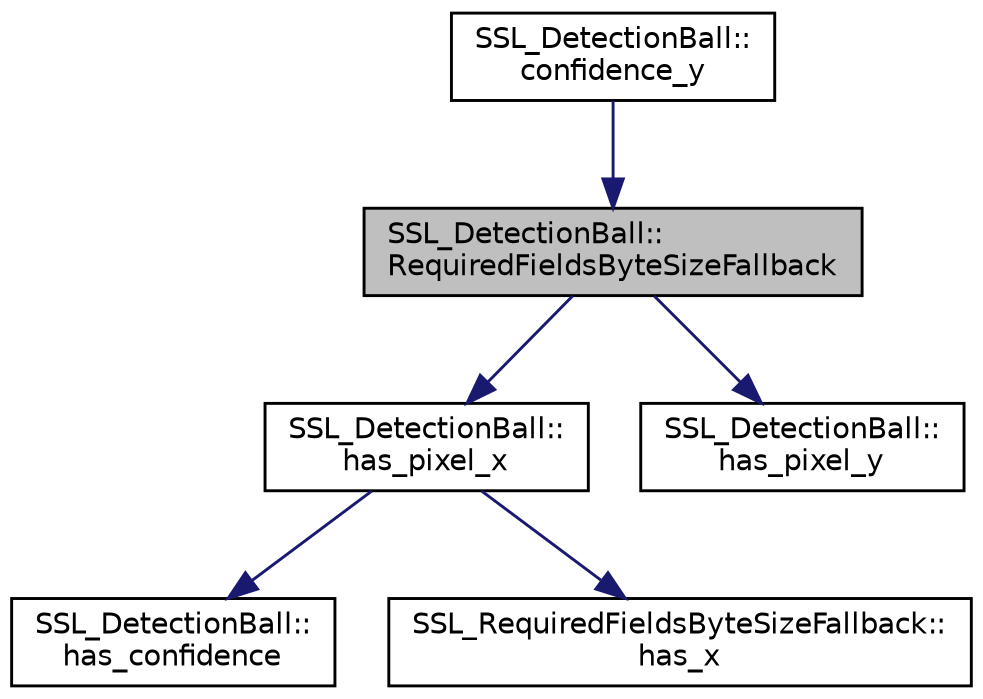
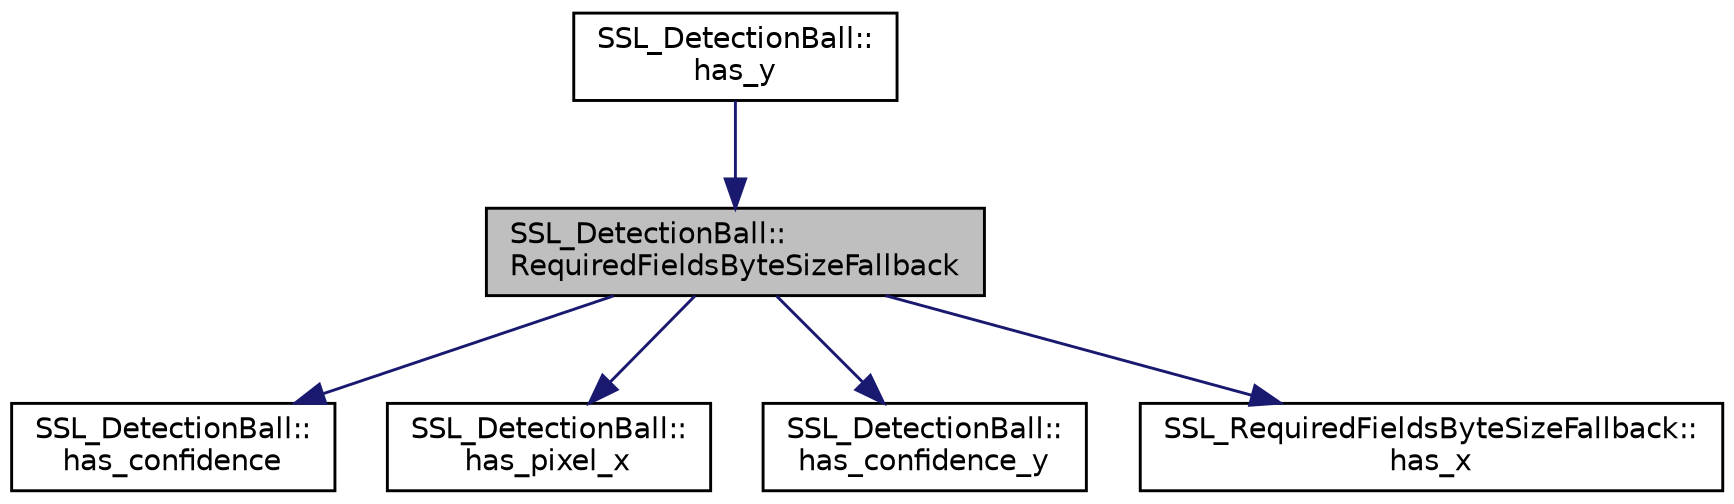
node "SSL_DetectionBall:: confidence_y": label "SSL_DetectionBall:: confidence_y" -> "SSL_DetectionBall:: has_y"
node "SSL_DetectionBall:: has_pixel_y": label "SSL_DetectionBall:: has_pixel_y" -> "SSL_DetectionBall:: has_confidence_y"
edge "SSL_DetectionBall:: has_pixel_x" -> "SSL_DetectionBall:: has_confidence": now "SSL_DetectionBall:: RequiredFieldsByteSizeFallback" -> "SSL_DetectionBall:: has_confidence"
edge "SSL_DetectionBall:: has_pixel_x" -> "SSL_RequiredFieldsByteSizeFallback:: has_x": now "SSL_DetectionBall:: RequiredFieldsByteSizeFallback" -> "SSL_RequiredFieldsByteSizeFallback:: has_x"
